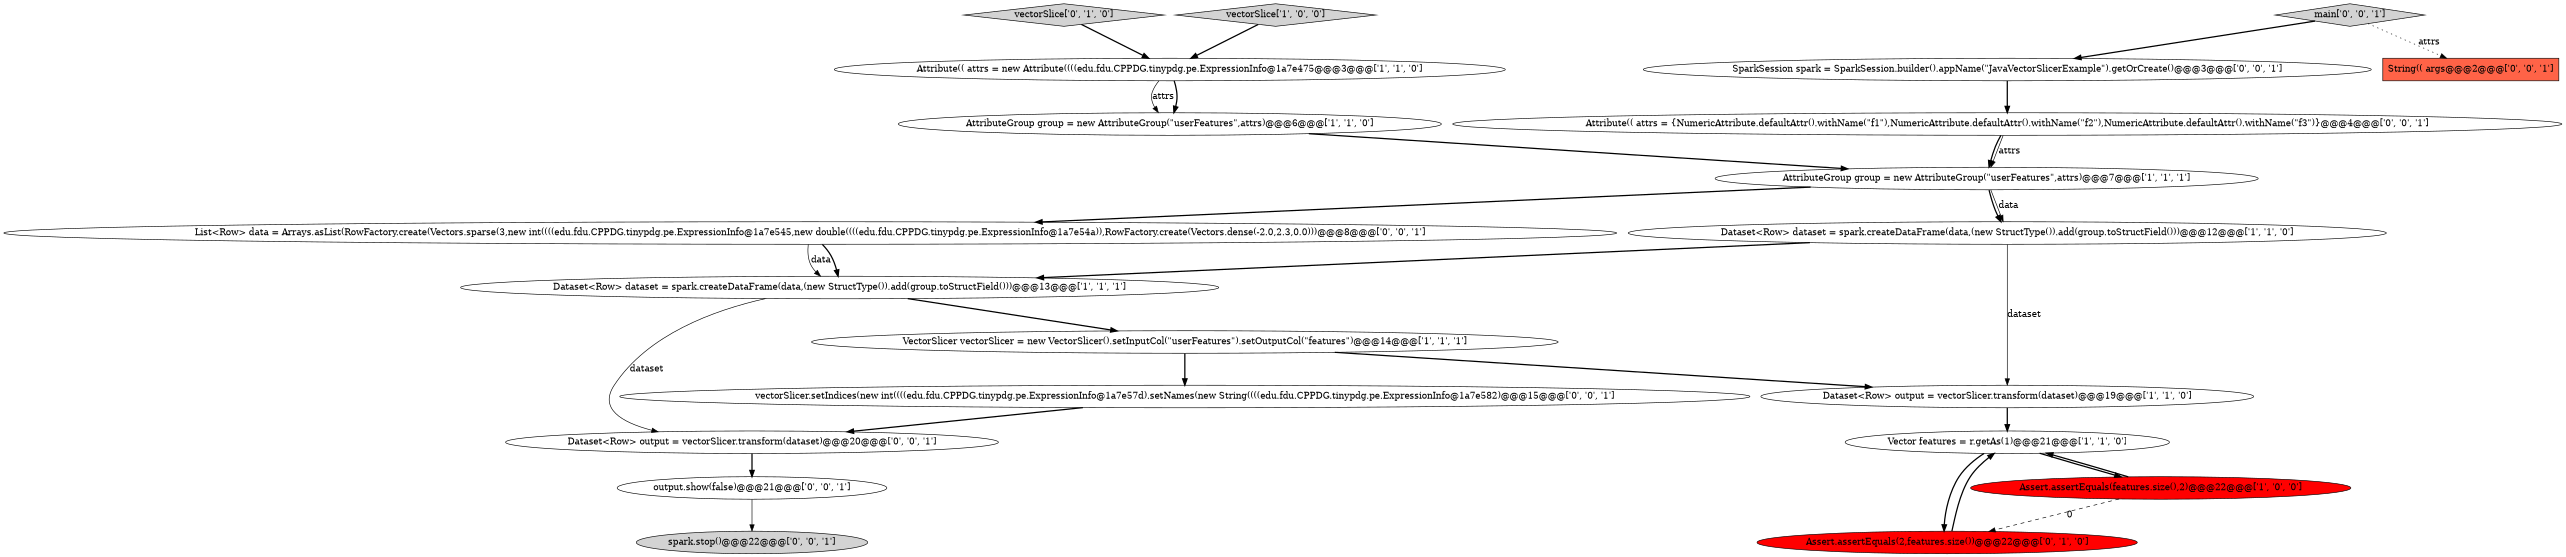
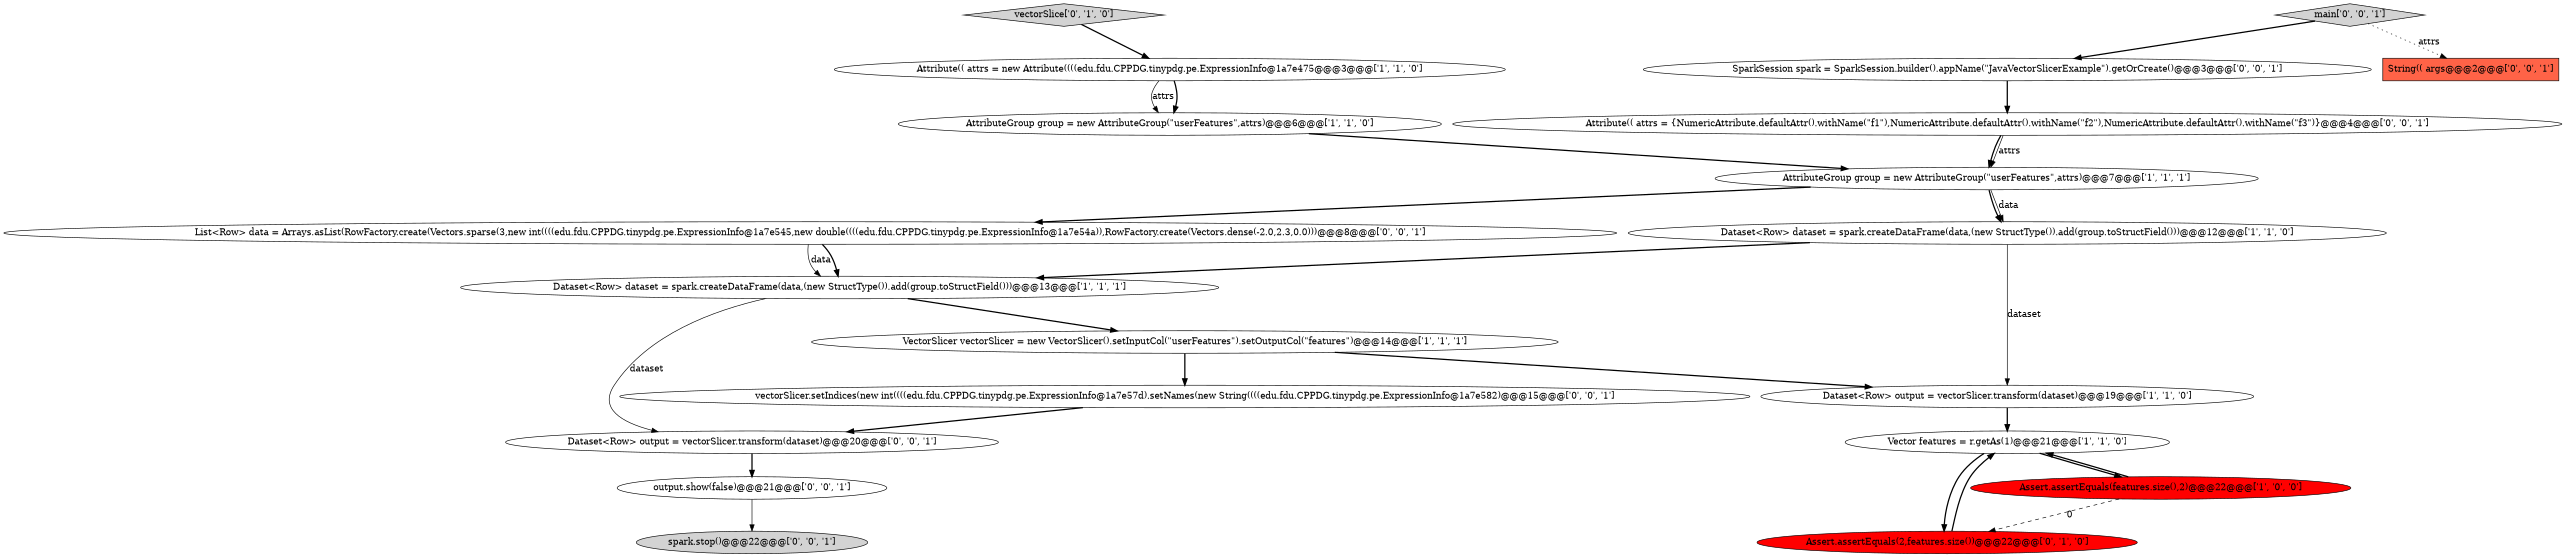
node "vectorSlice['1', '0', '0']": removed
